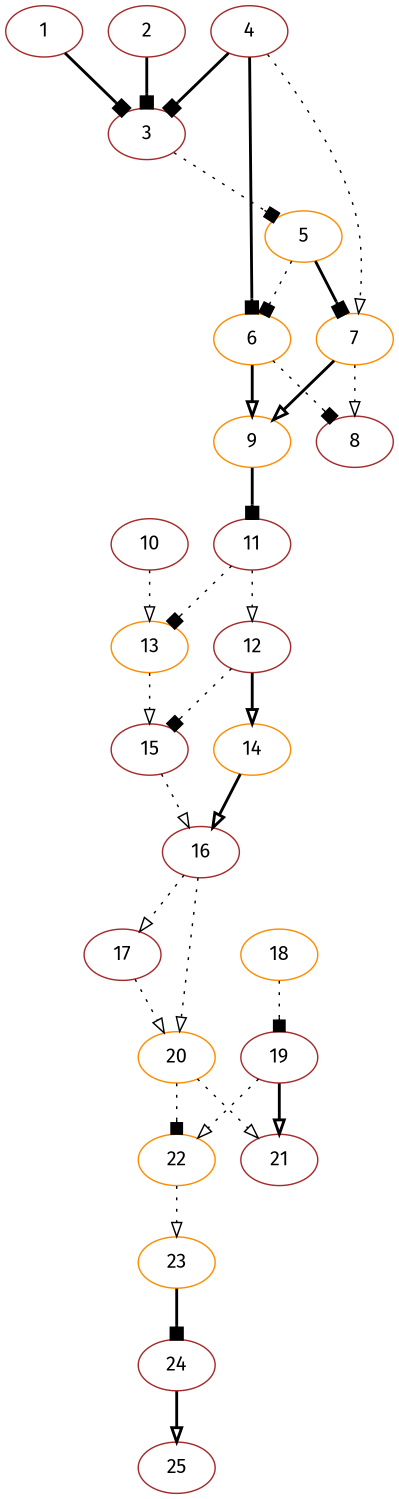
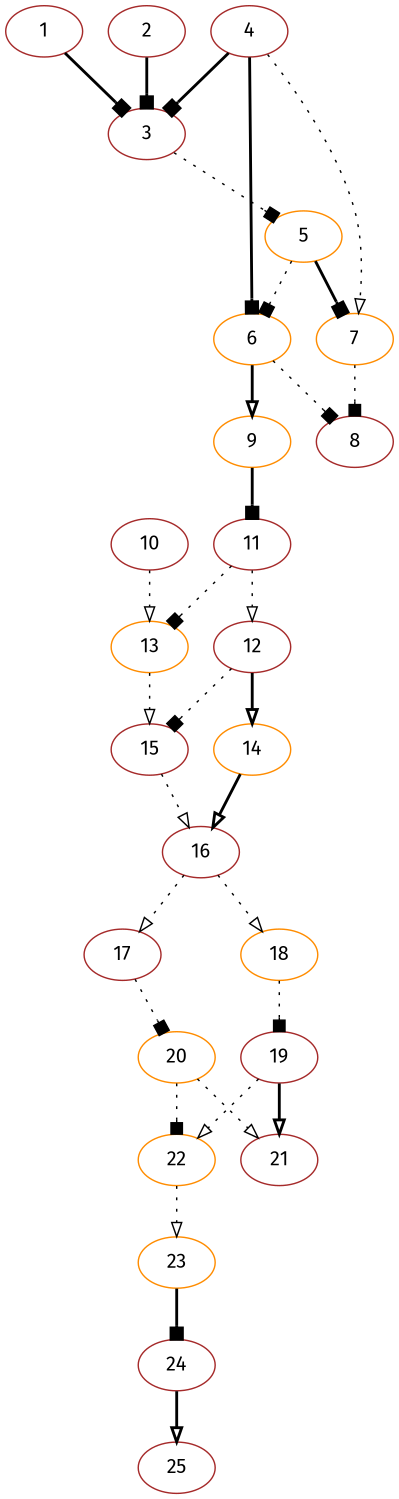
edge "7" -> "8": arrowhead onormal -> box
edge "7" -> "9": removed
edge "16" -> "20": now "16" -> "18"
edge "17" -> "20": arrowhead onormal -> box
